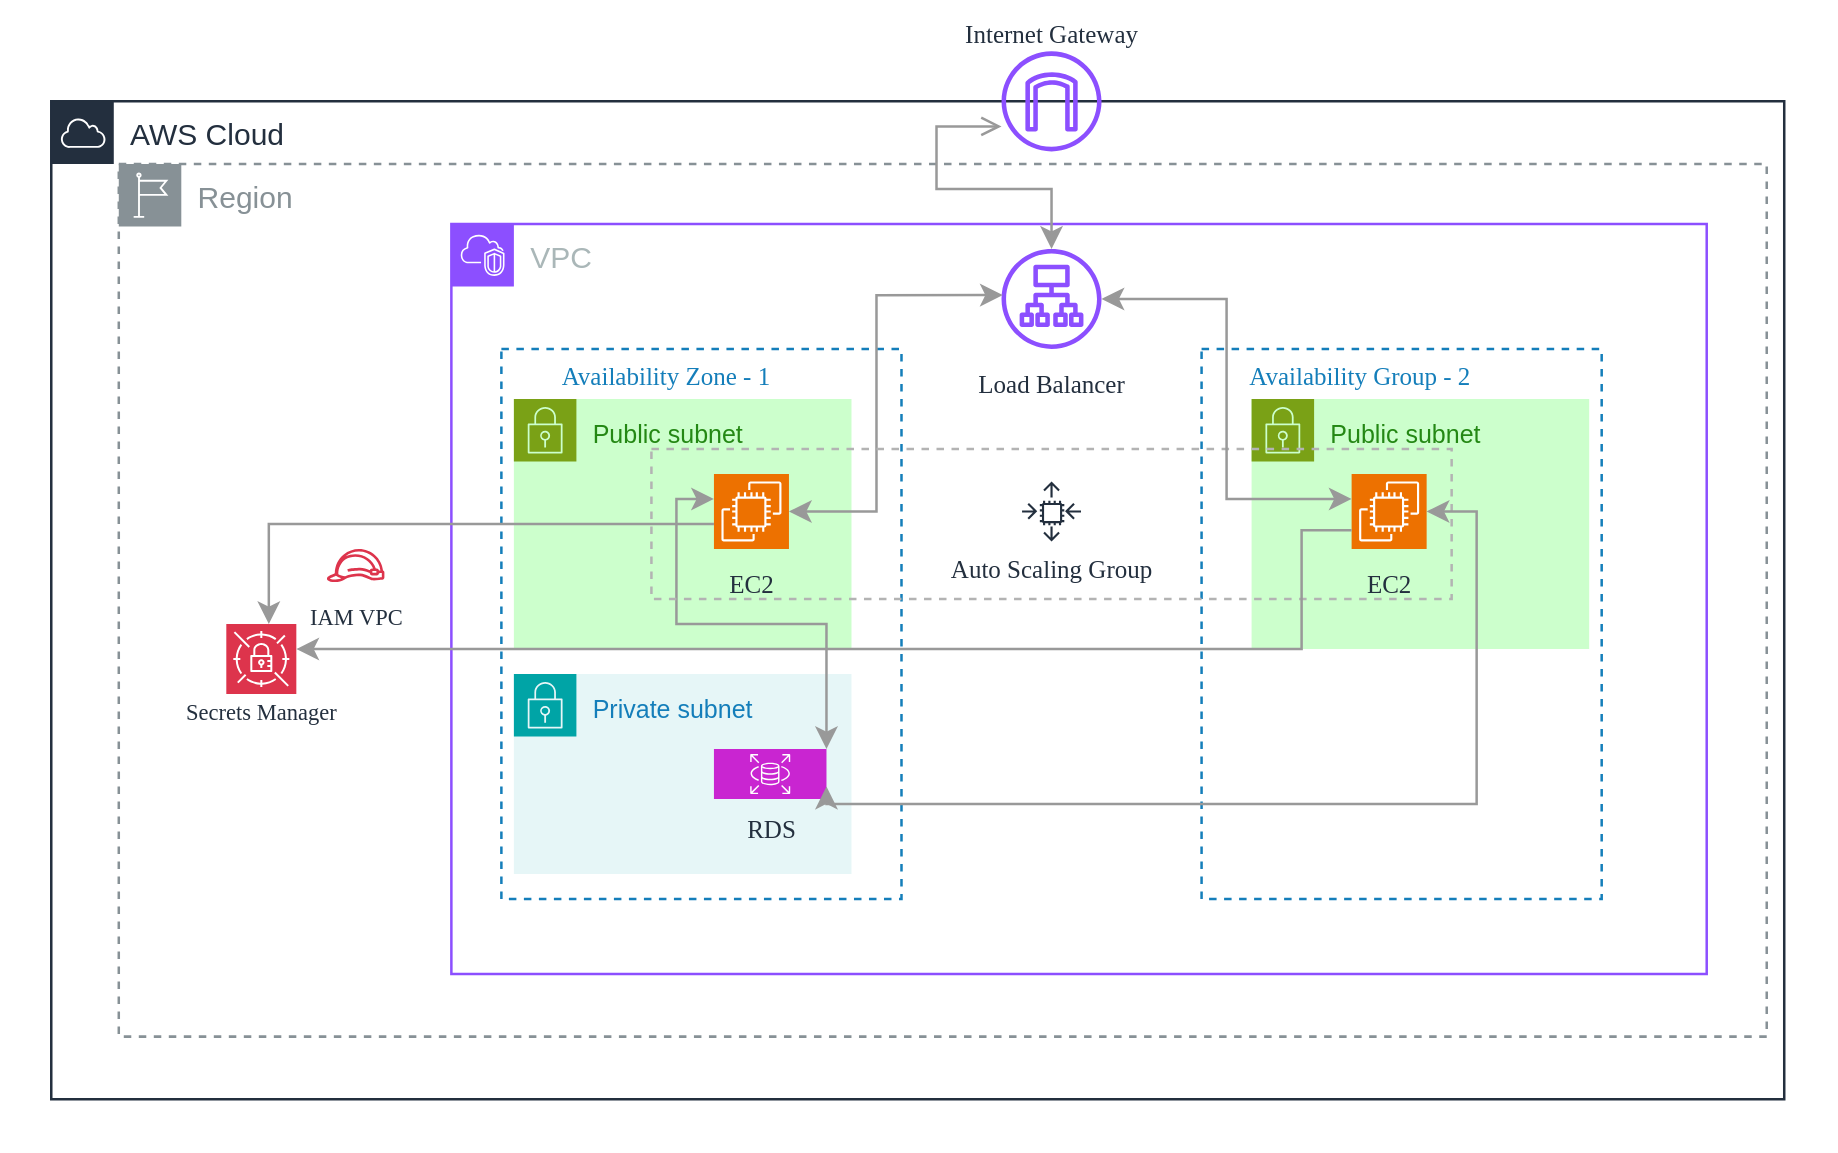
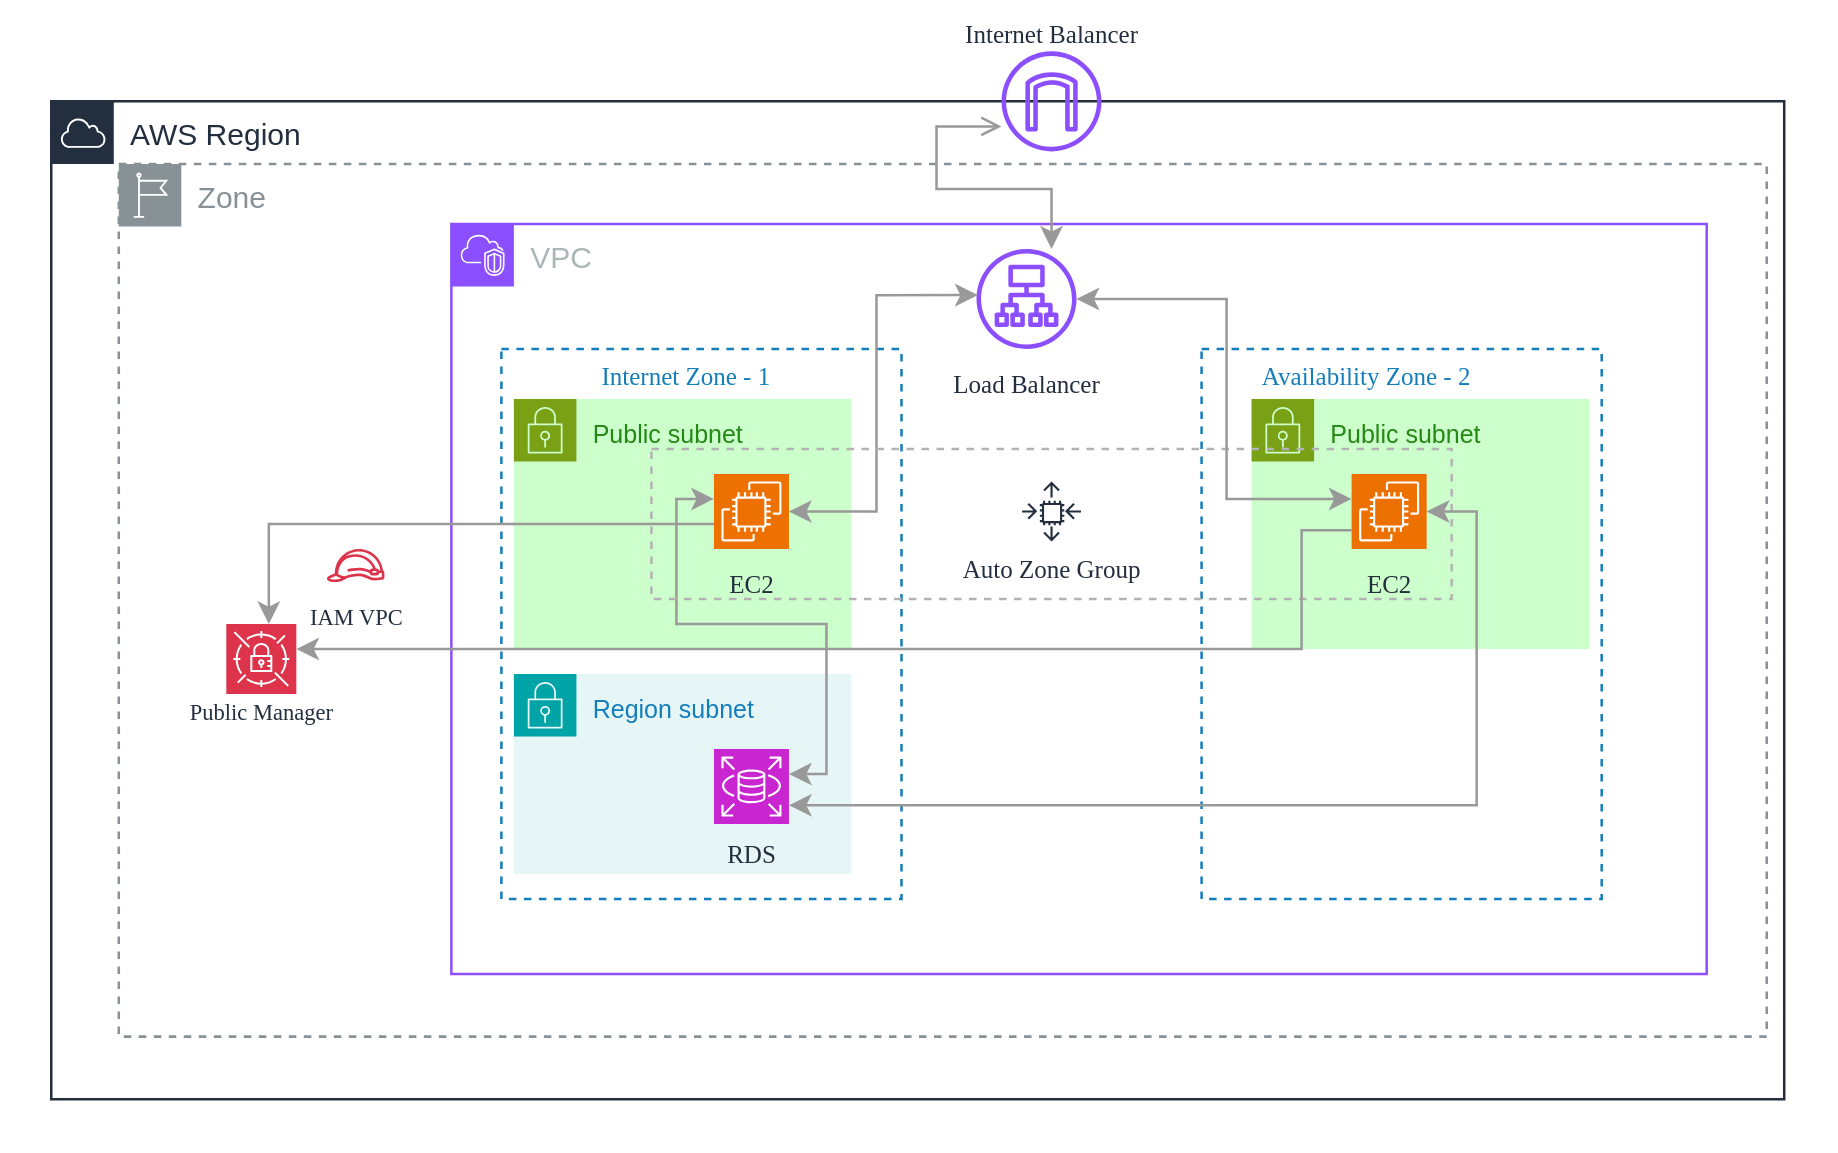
node "Internet Gateway": label "Internet Gateway" -> "Internet Balancer"
node "AWS Cloud": label "AWS Cloud" -> "AWS Region"
node "Region": label "Region" -> "Zone"
node "Load Balancer": moved (1051, 299) -> (1026, 299)
node "Availability Zone - 1": label "Availability Zone - 1" -> "Internet Zone - 1"
node "Availability Group - 2": label "Availability Group - 2" -> "Availability Zone - 2"
node "Auto Scaling Group": label "Auto Scaling Group" -> "Auto Zone Group"
node "Private subnet": label "Private subnet" -> "Region subnet"
node "Secrets Manager": label "Secrets Manager" -> "Public Manager"
node "RDS": size 113x50 -> 75x75
